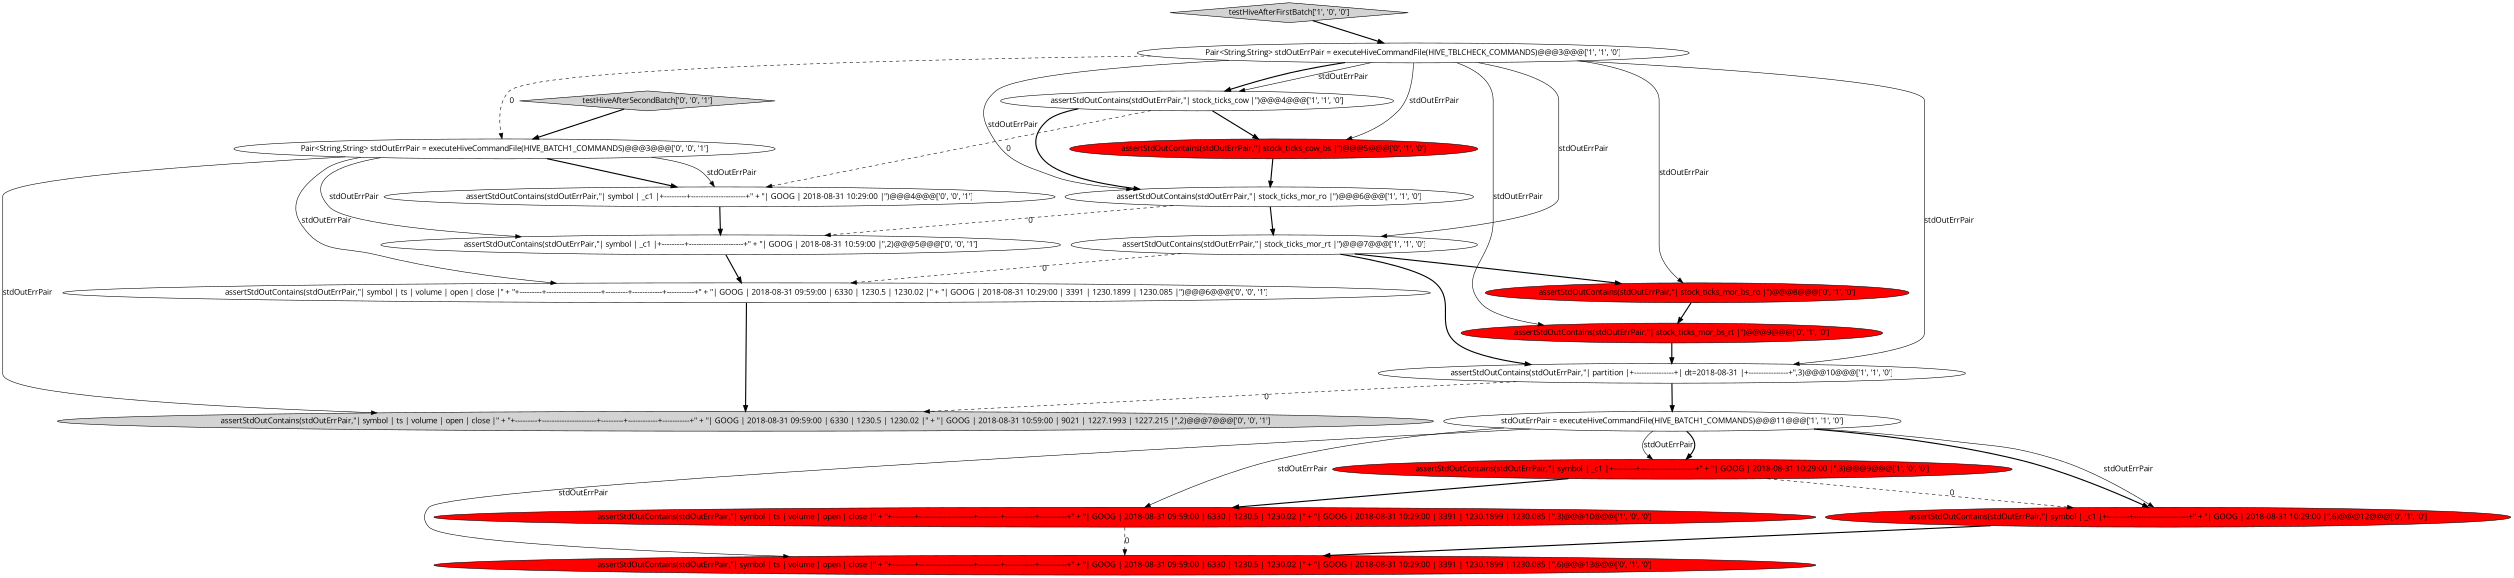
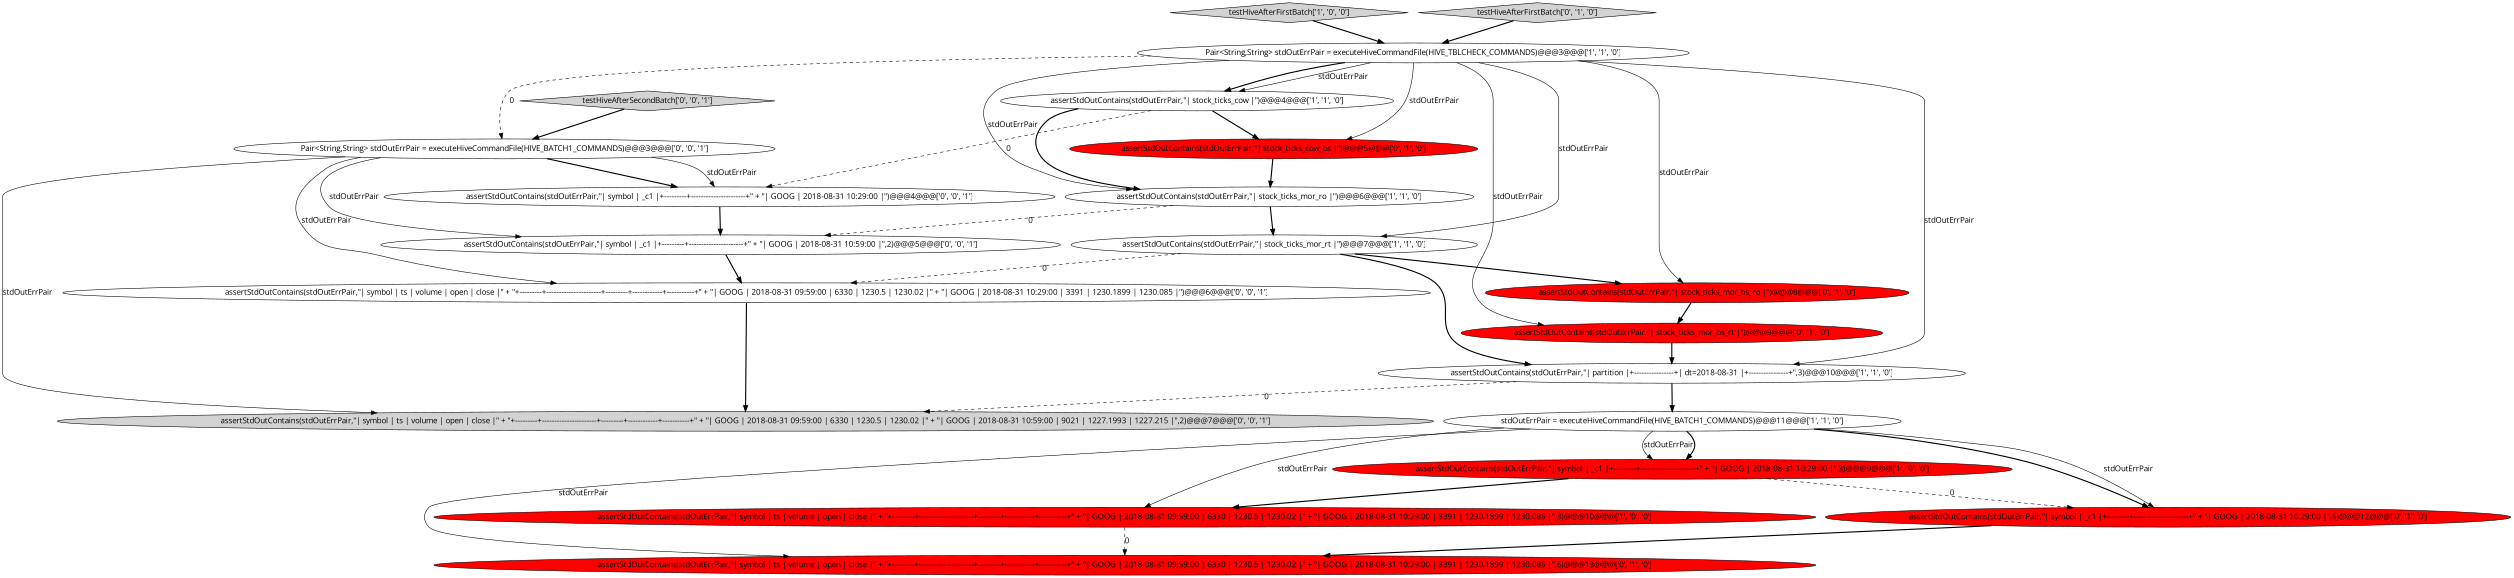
node "testHiveAfterFirstBatch['0', '1', '0']": added
